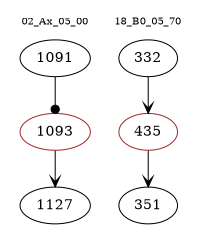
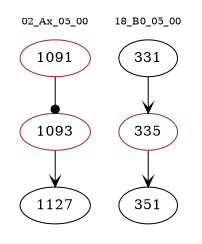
cluster "18_B0_05_70": label "18_B0_05_70" -> "18_B0_05_00"
node "1091": color black -> brown
node "332": label "332" -> "331"
node "435": label "435" -> "335"
